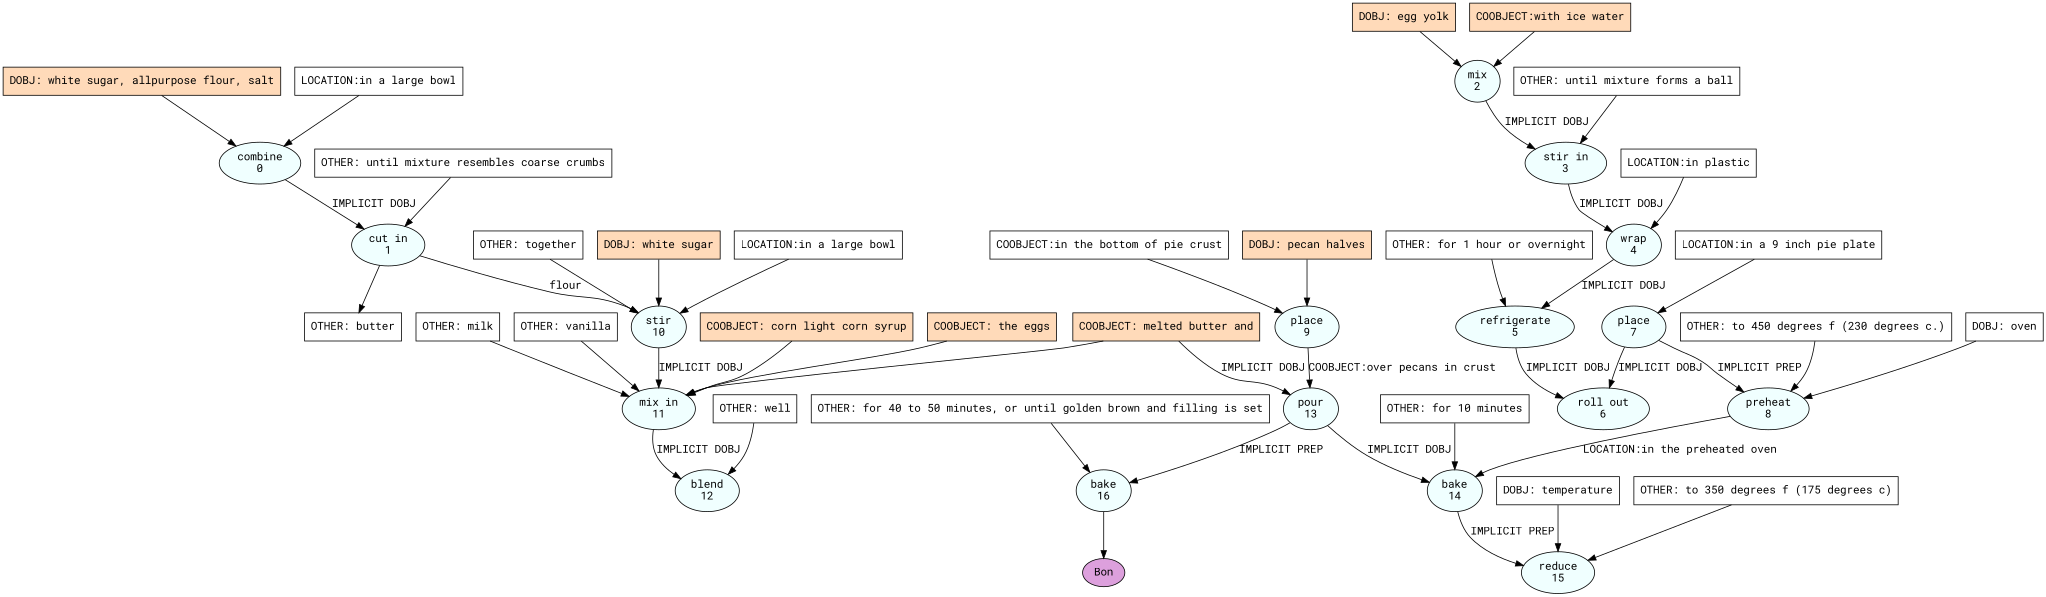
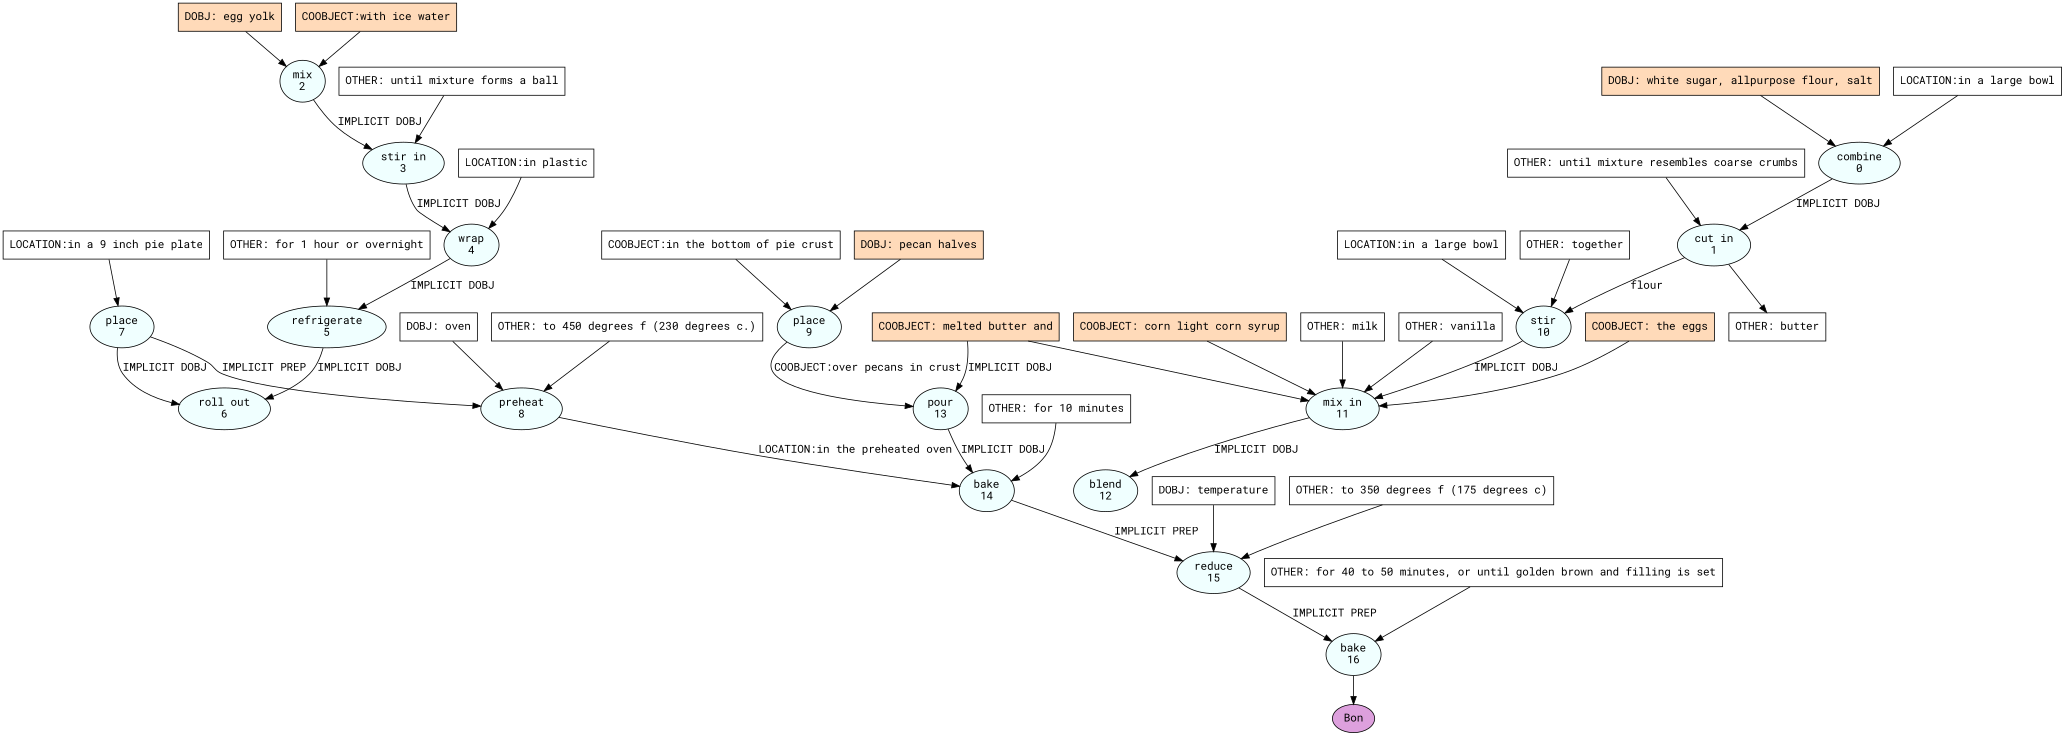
node "DOBJ: white sugar": removed
node "OTHER: well": removed
edge "pour 13" -> "bake 16": now "reduce 15" -> "bake 16"
